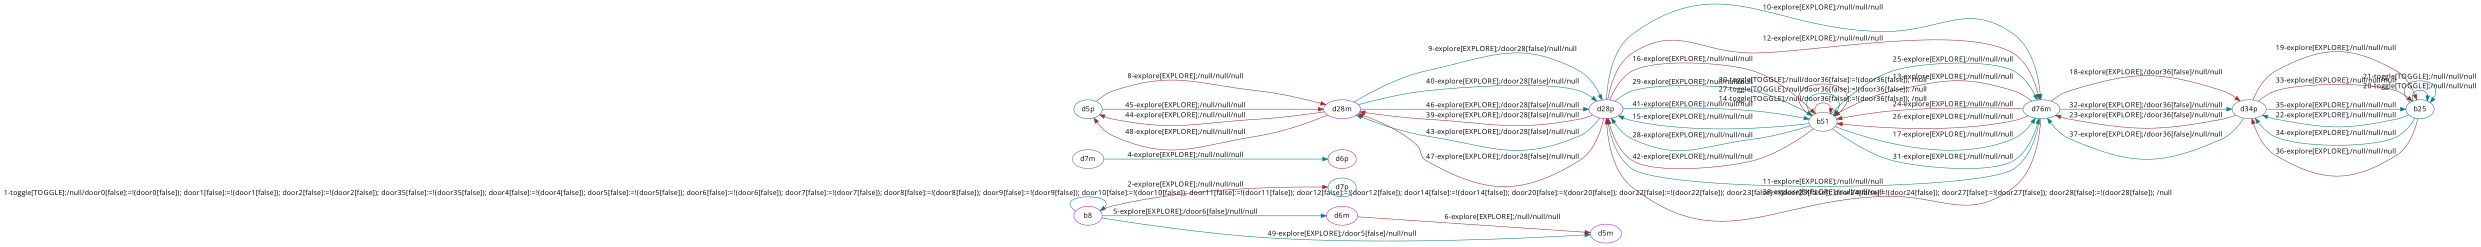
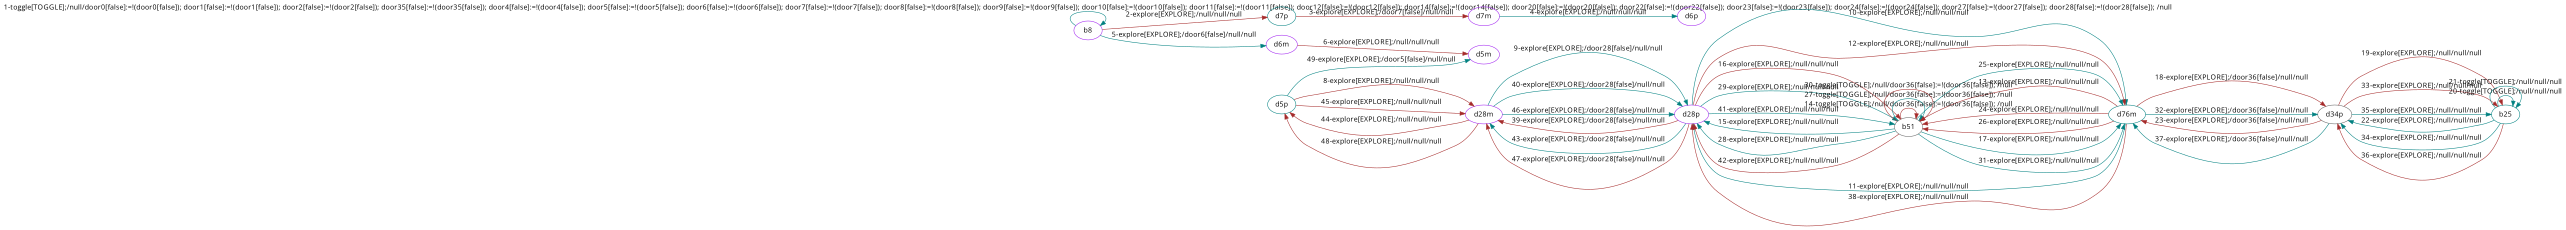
edge "d7p" -> "d7m": added, label "3-explore[EXPLORE];/door7[false]/null/null"
node "d7m": color gray40 -> purple
edge "b8" -> "d5m": now "d5p" -> "d5m"
